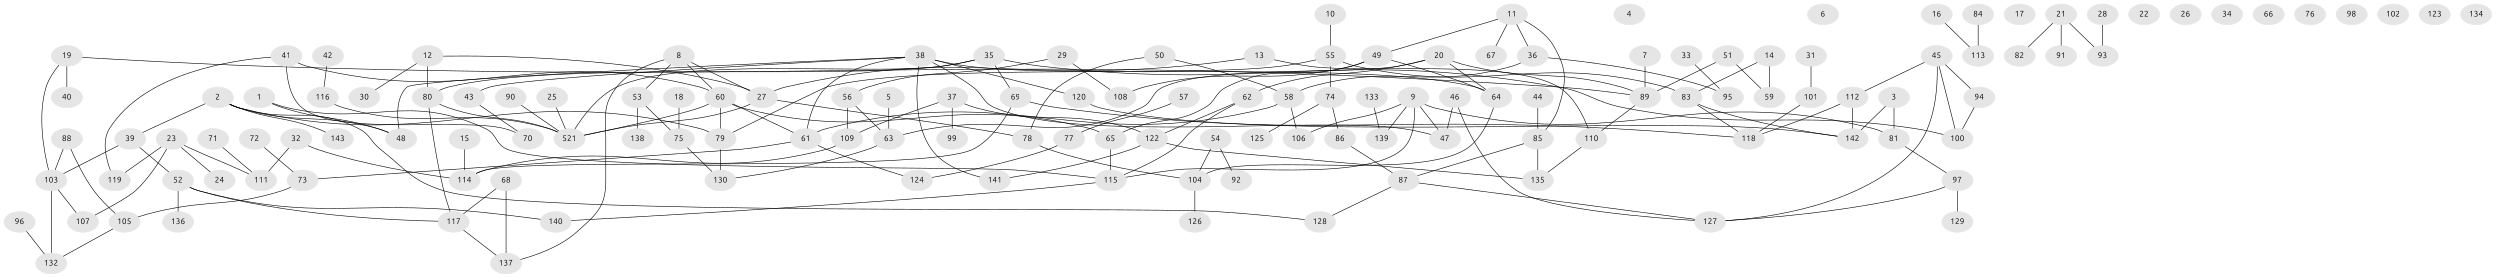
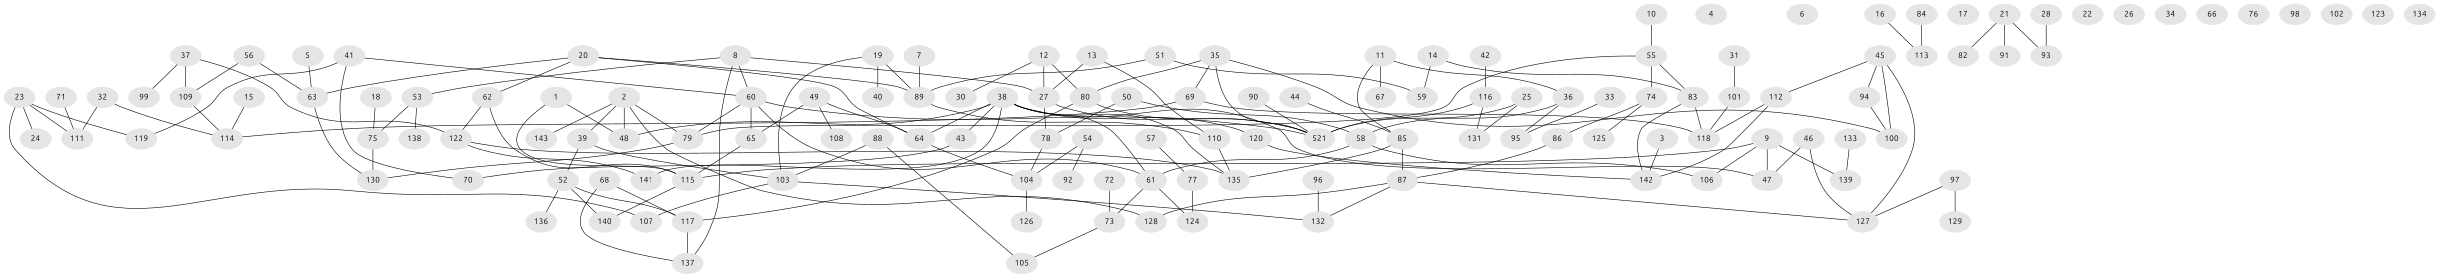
edge "11" -- "49": removed
node "29": removed
edge "38" -- "135": added
node "131": added
node "81": removed
edge "105" -- "132": now "87" -- "132"
